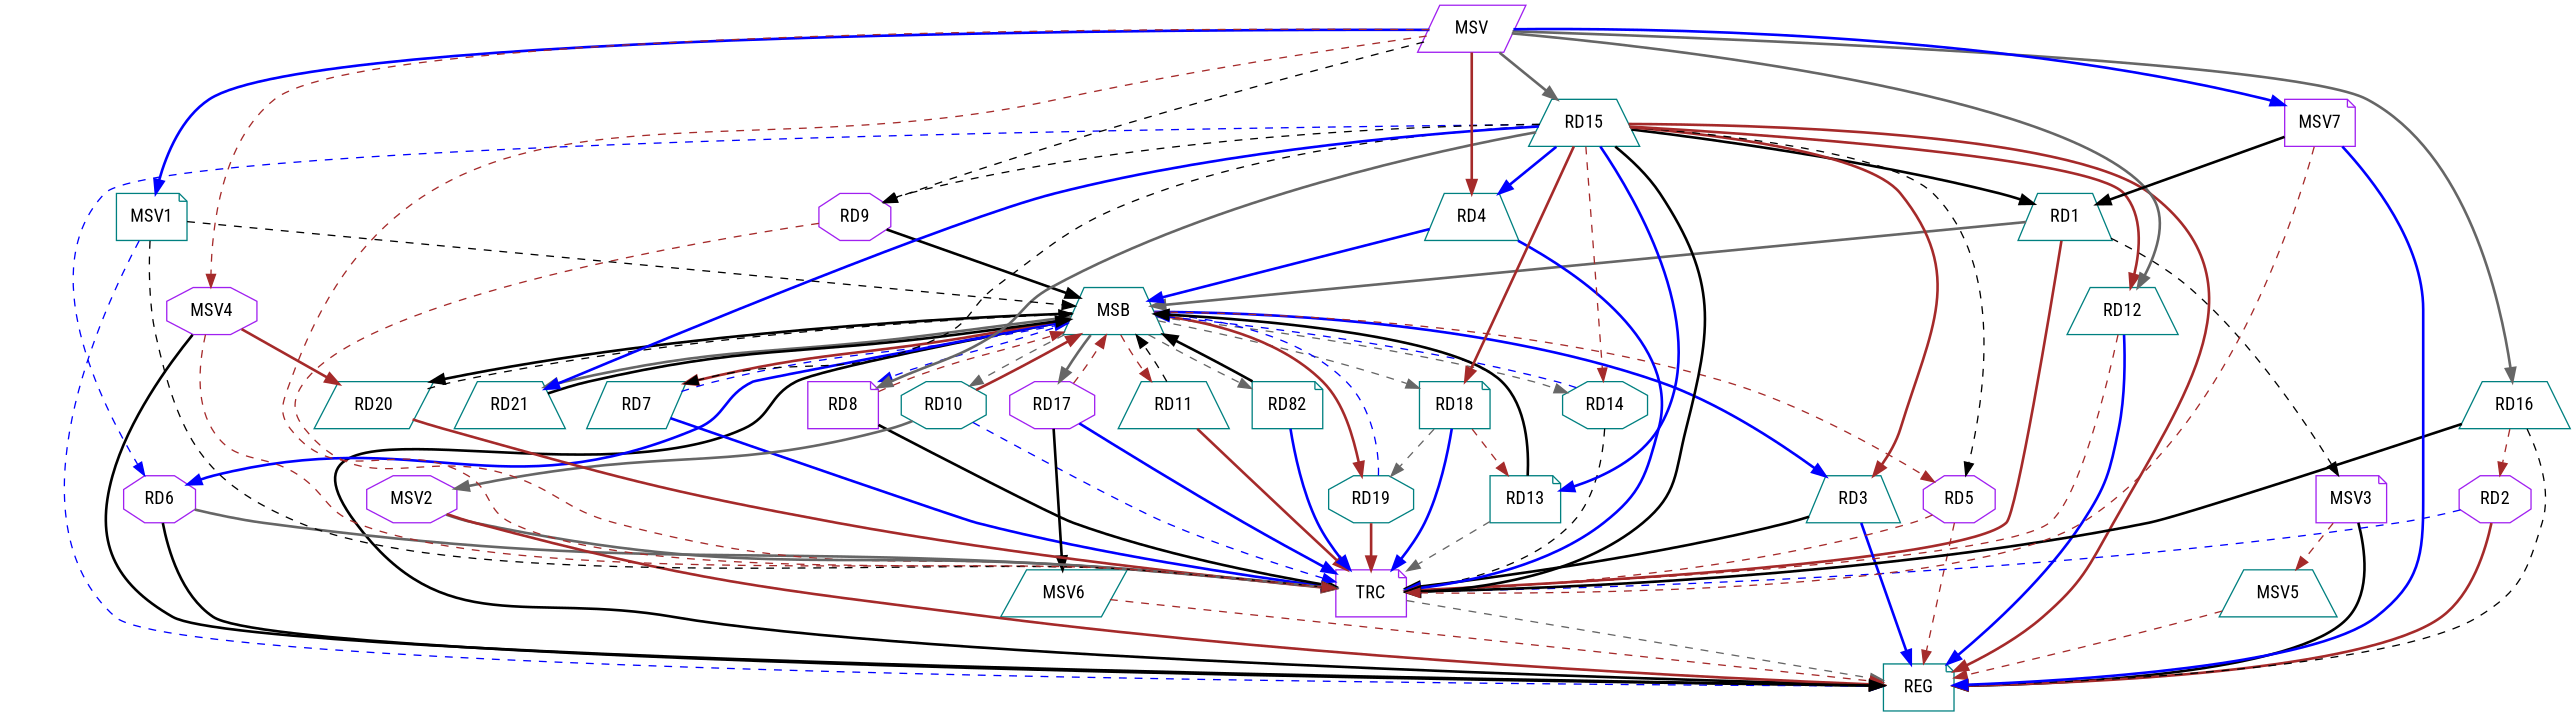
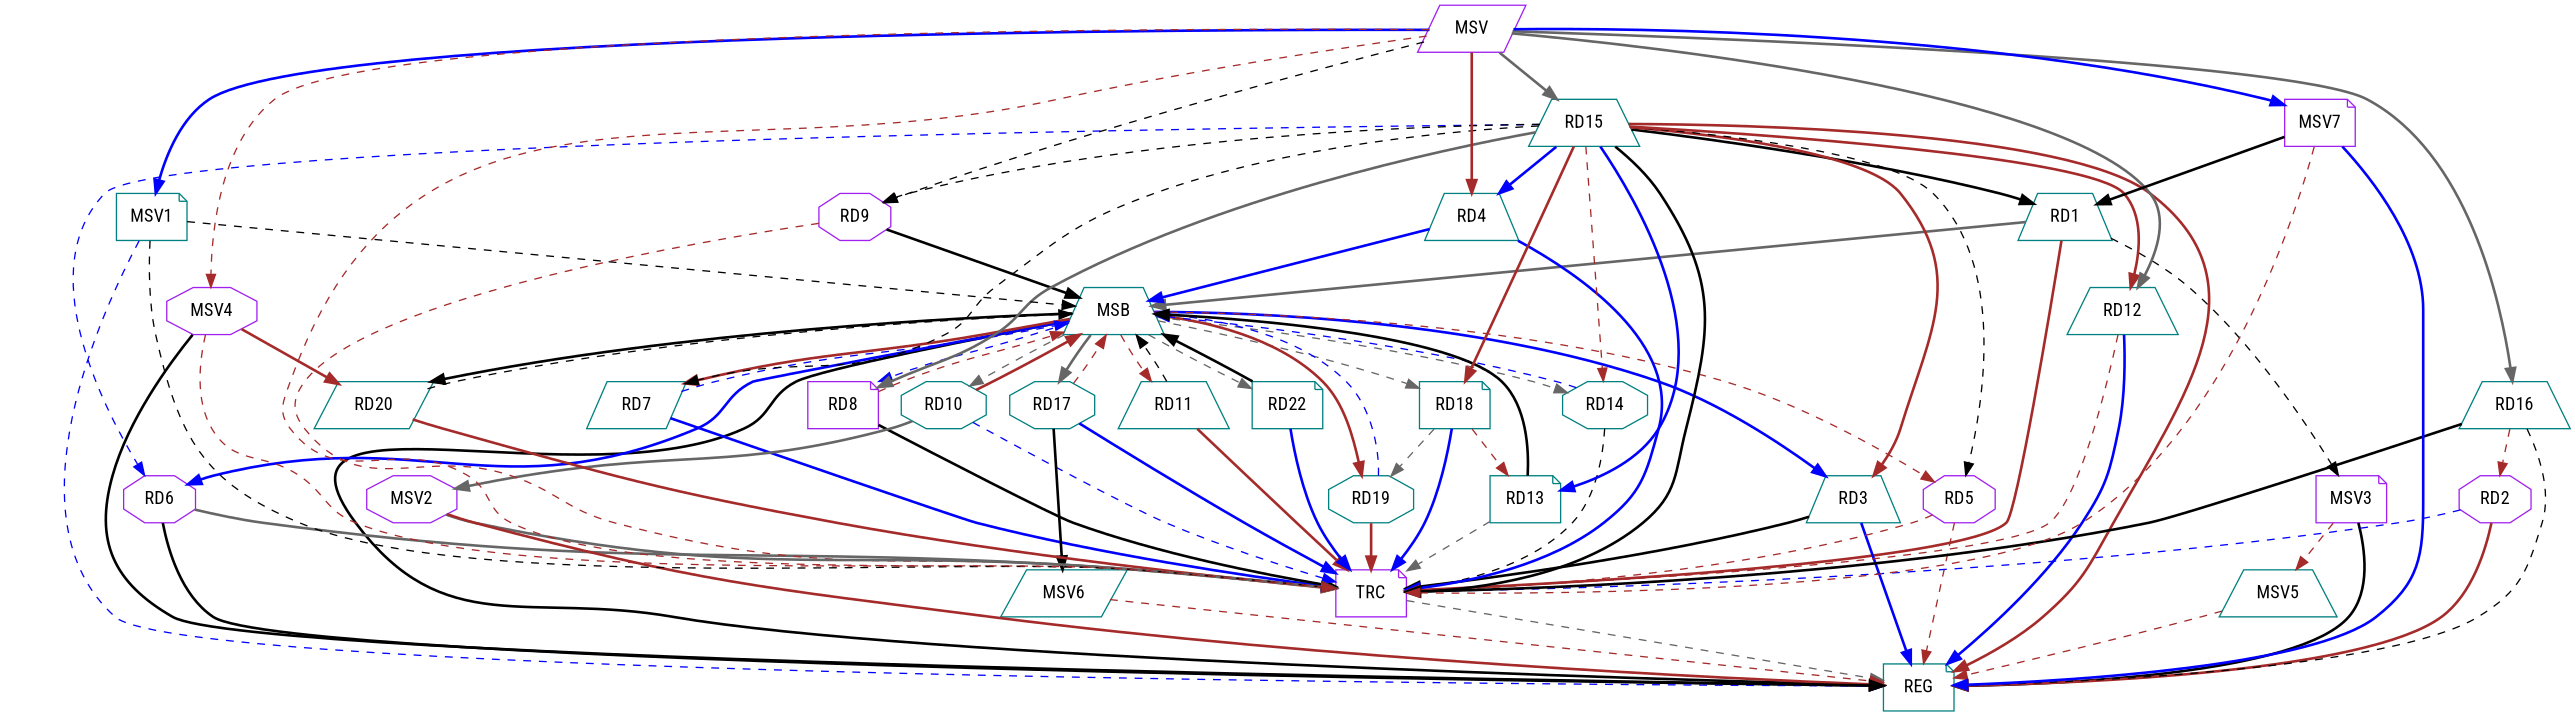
node "RD21": removed
node "RD17": color purple -> teal
node "RD82": label "RD82" -> "RD22"
